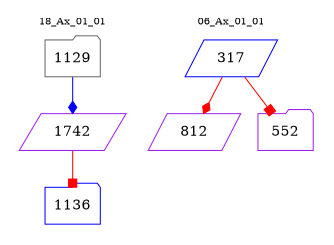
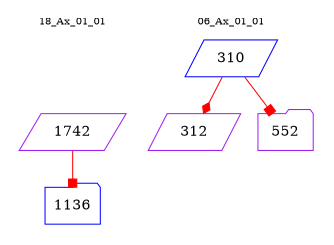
node "1129": removed
node "317": label "317" -> "310"
node "812": label "812" -> "312"
